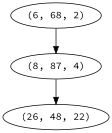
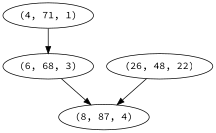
node "(4, 71, 1)": added
node "(6, 68, 2)": label "(6, 68, 2)" -> "(6, 68, 3)"
edge "(8, 87, 4)" -> "(26, 48, 22)": reversed
